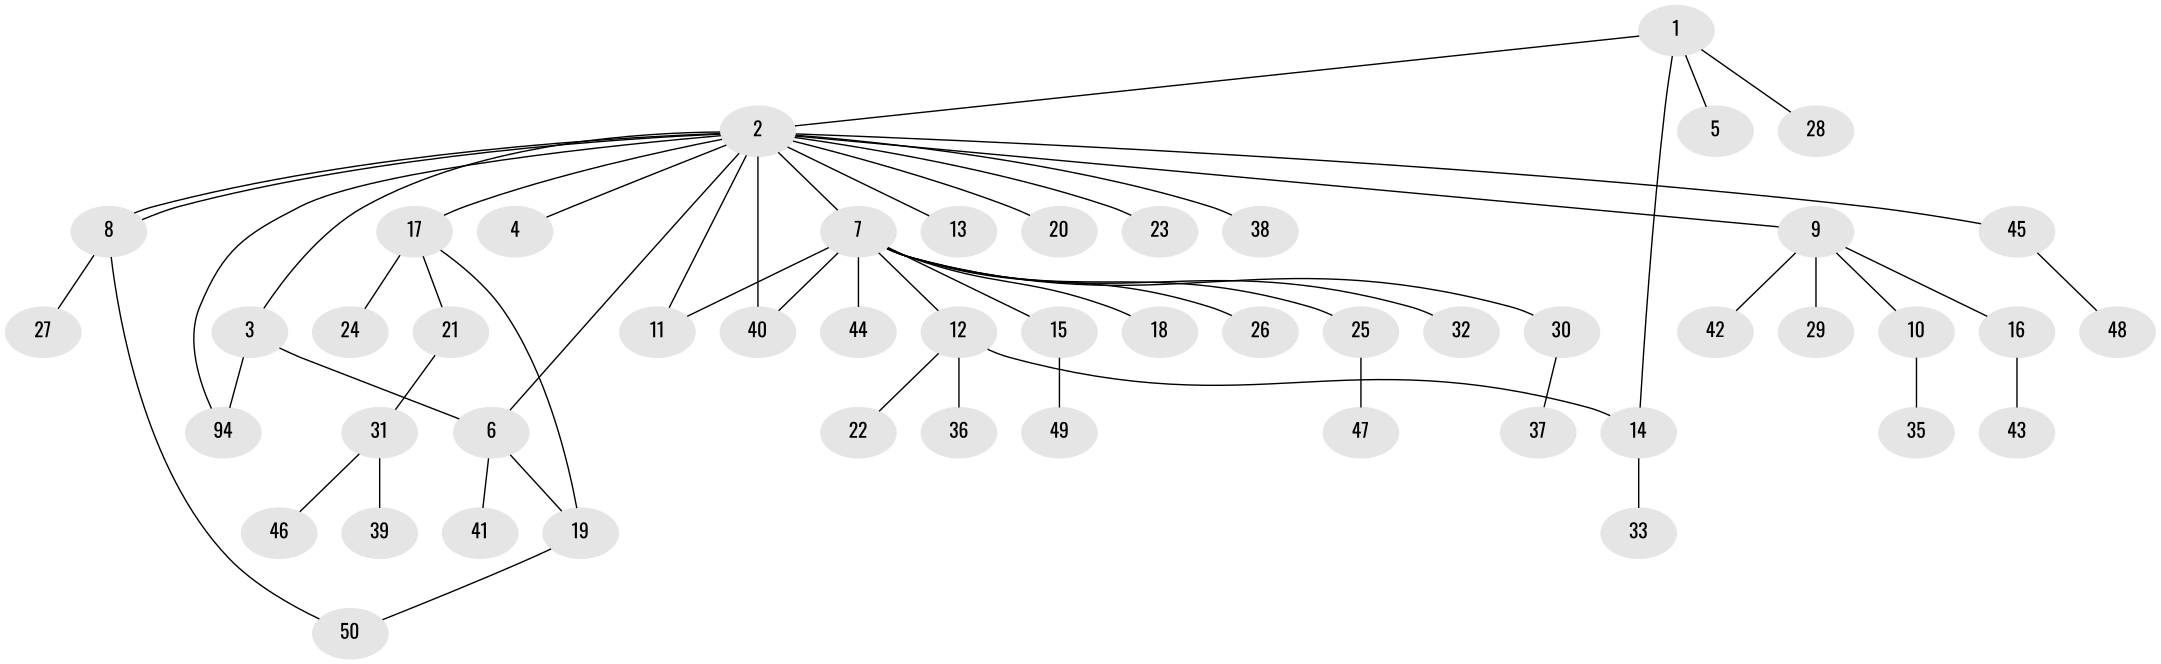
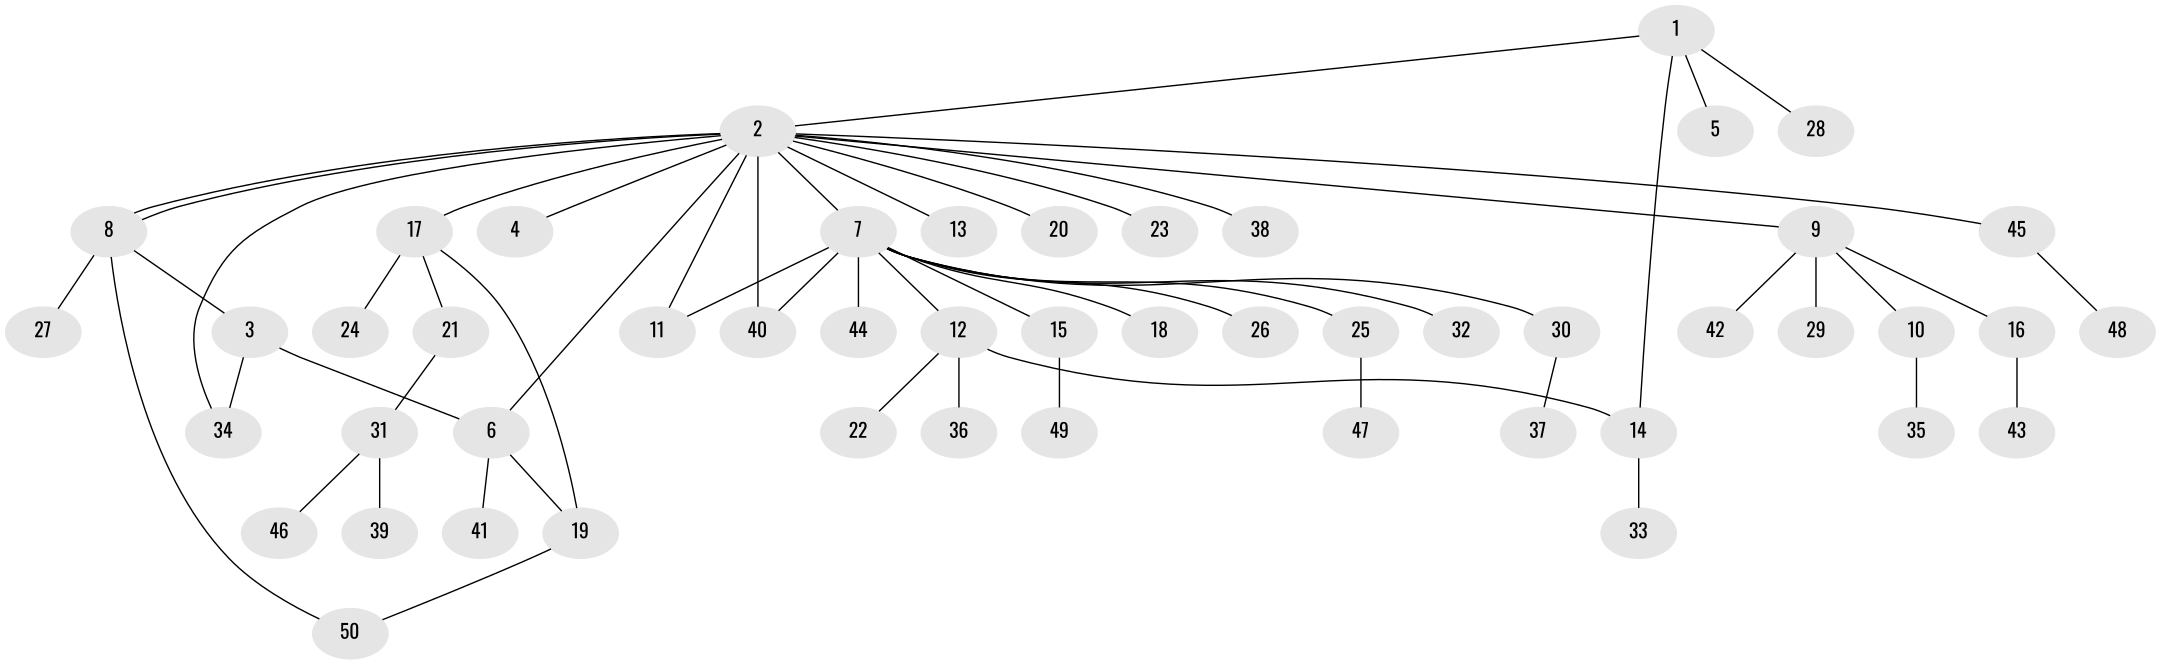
edge "2" -- "3": now "8" -- "3"
node "94": label "94" -> "34"
